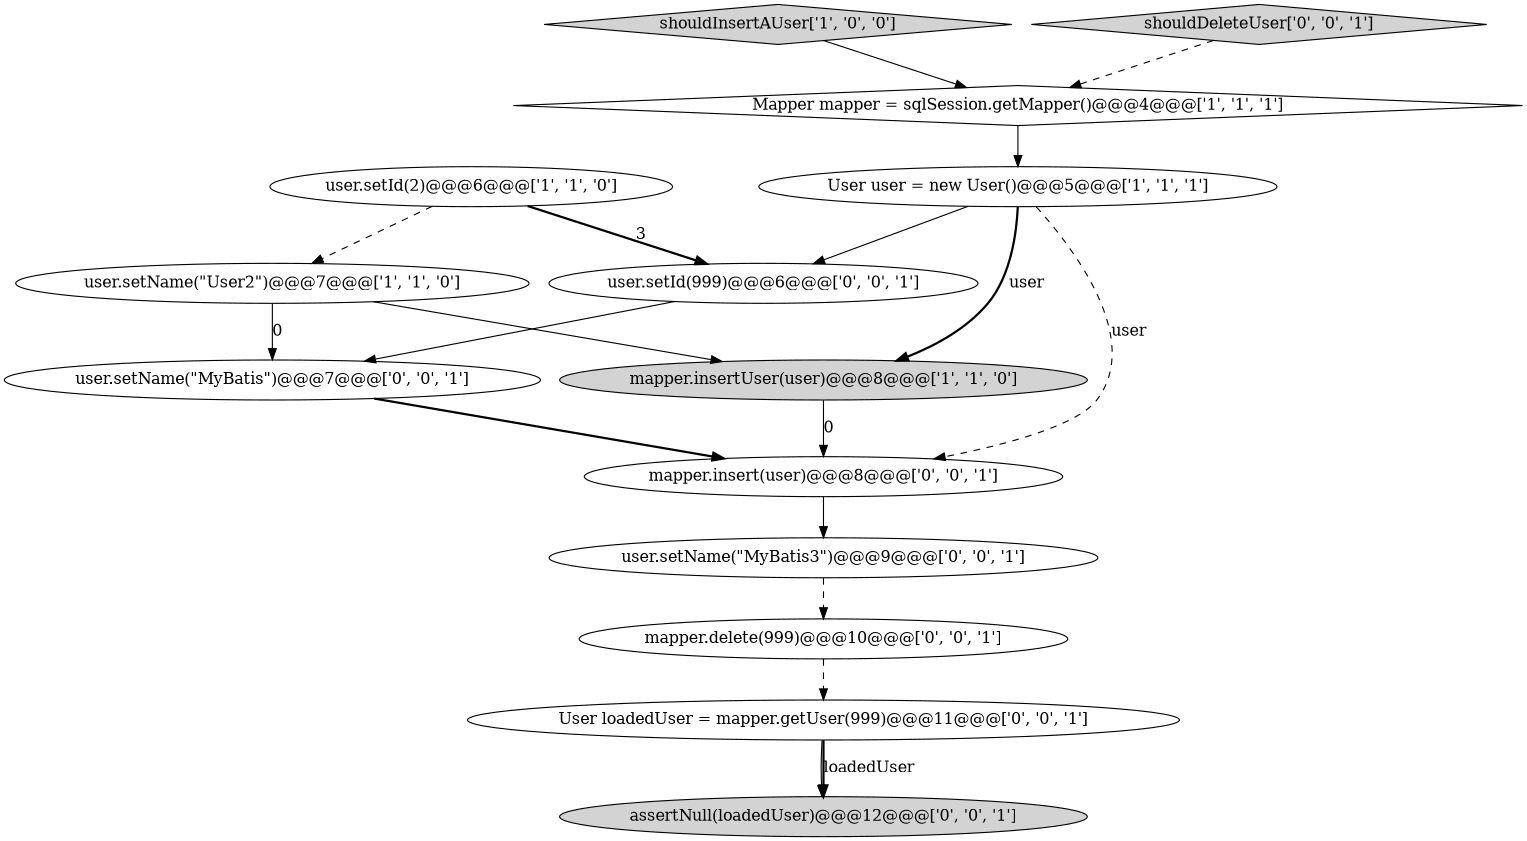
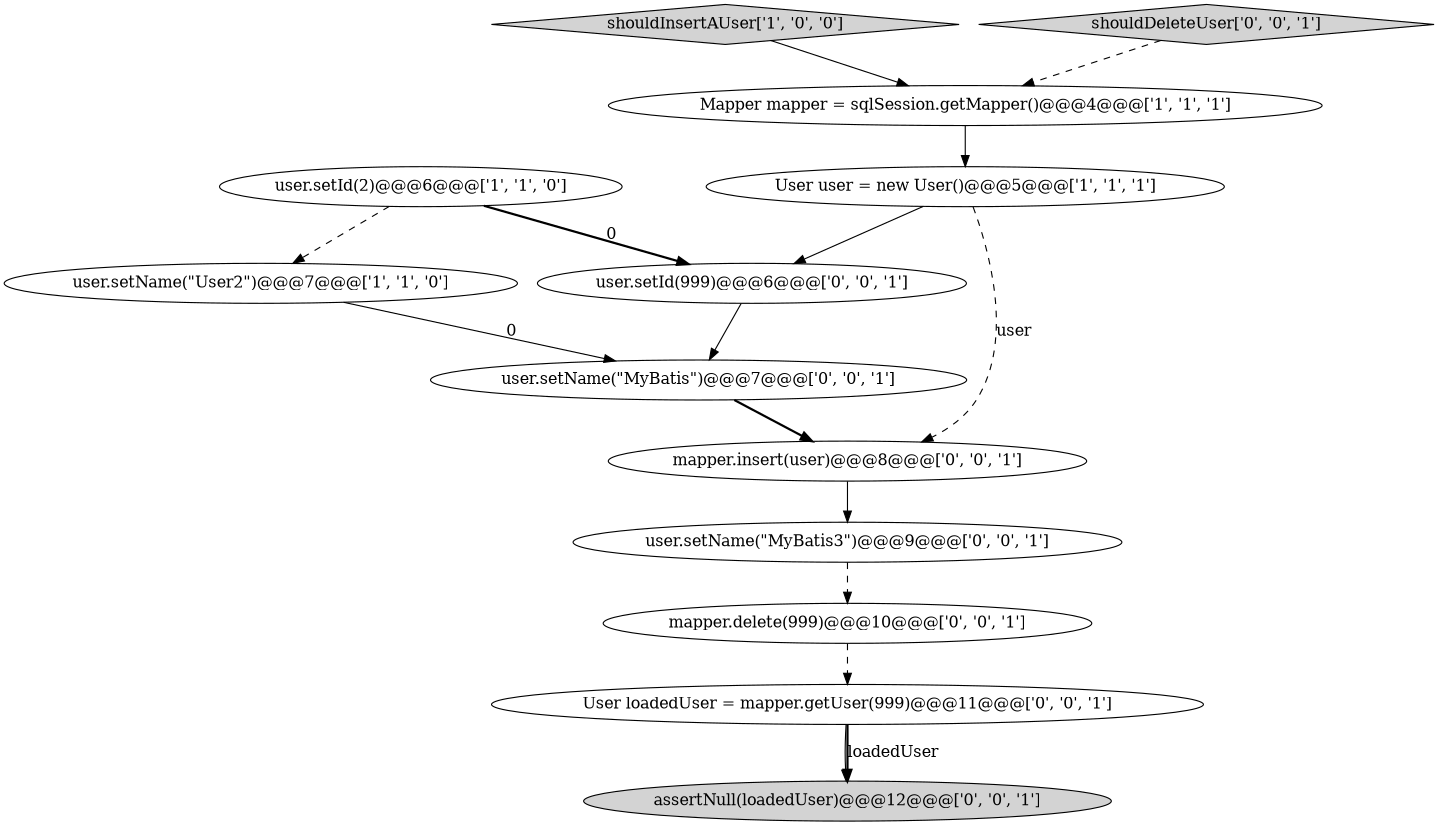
node "Mapper mapper = sqlSession.getMapper()@@@4@@@['1', '1', '1']": shape diamond -> ellipse
edge "user.setId(2)@@@6@@@['1', '1', '0']" -> "user.setId(999)@@@6@@@['0', '0', '1']": label "3" -> "0"
node "mapper.insertUser(user)@@@8@@@['1', '1', '0']": removed
